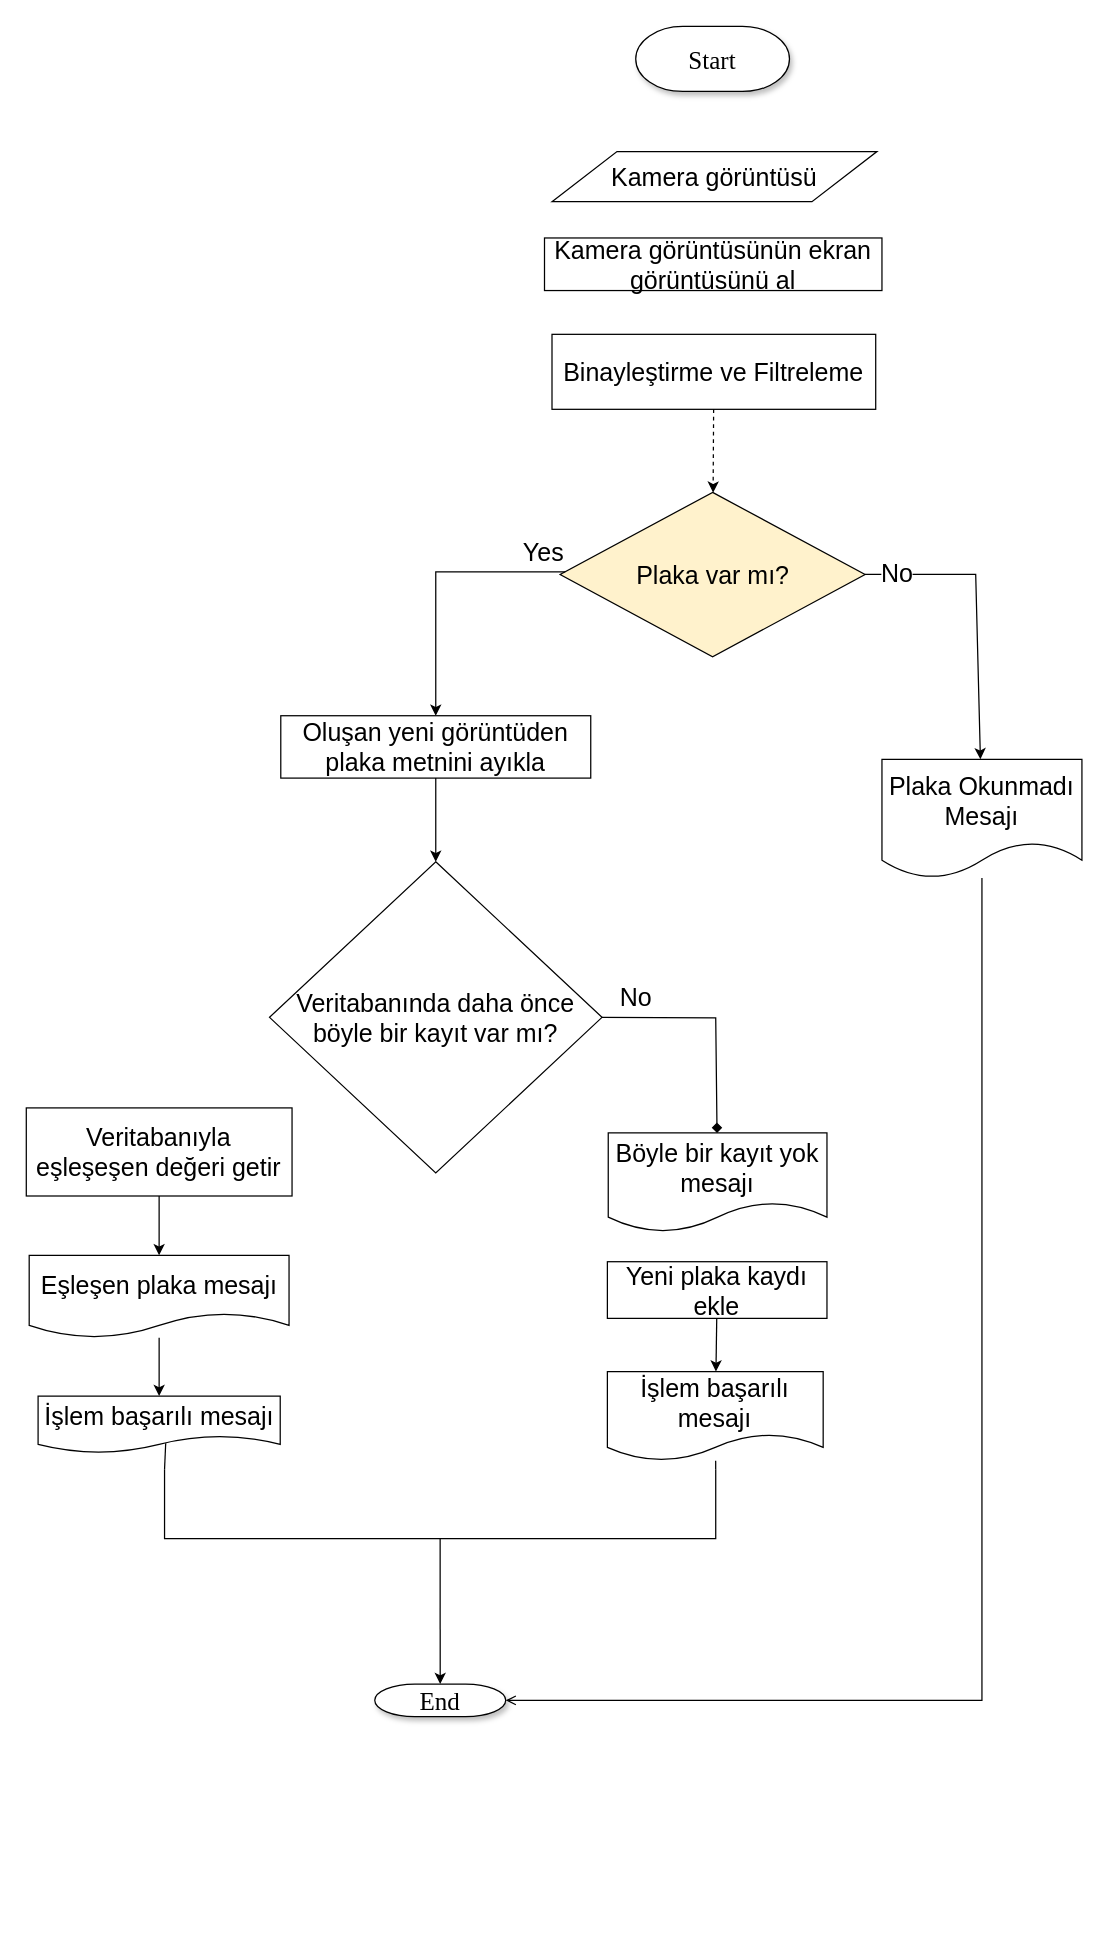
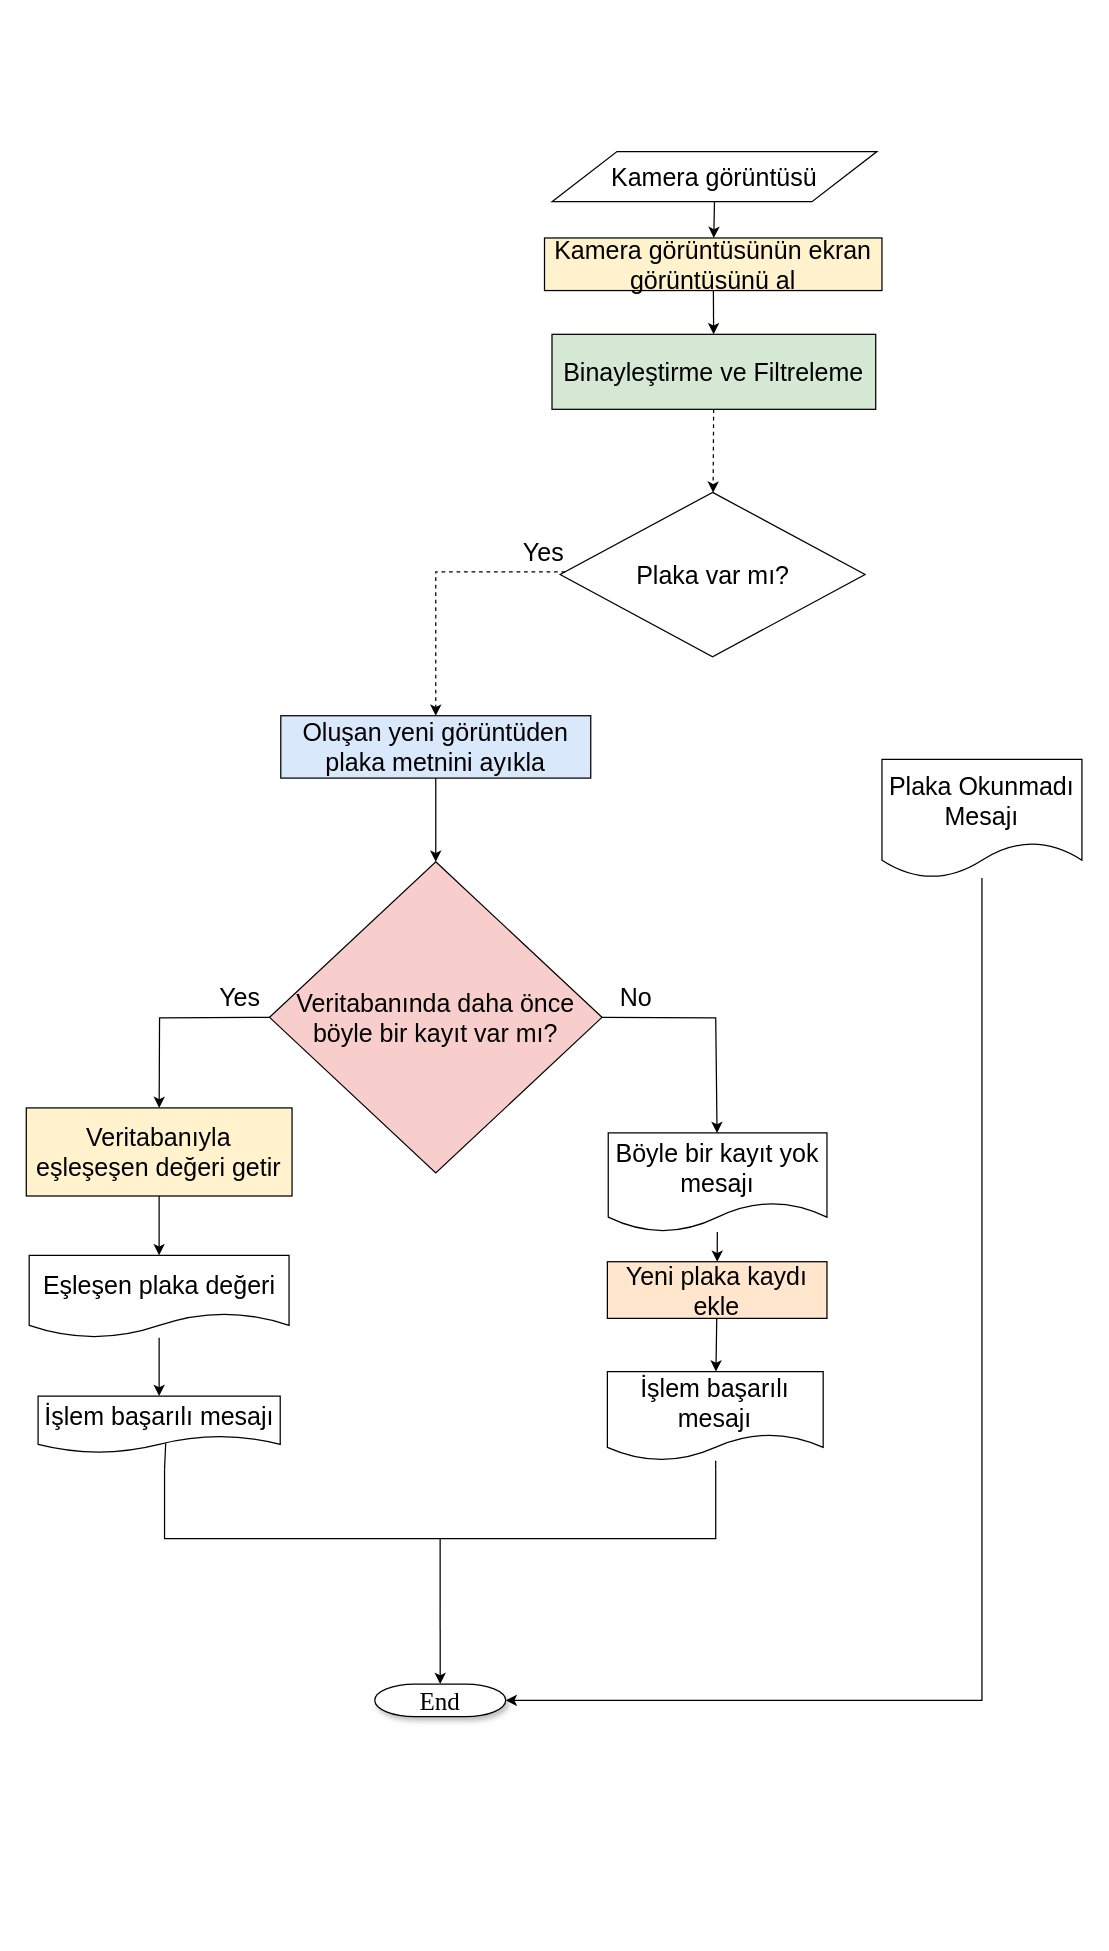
node "Start": removed
edge "Kamera görüntüsü" -> "Kamera görüntüsünün ekran görüntüsünü al": added
node "Kamera görüntüsünün ekran görüntüsünü al": fillcolor #ffffff -> #fff2cc
edge "Kamera görüntüsünün ekran görüntüsünü al" -> "Binayleştirme ve Filtreleme": added
node "Binayleştirme ve Filtreleme": fillcolor #ffffff -> #d5e8d4
edge "Plaka var mı?" -> "Oluşan yeni görüntüden plaka metnini ayıkla": style solid -> dashed
node "Plaka var mı?": fillcolor #fff2cc -> #ffffff
edge "Plaka var mı?" -> "Plaka Okunmadı Mesajı": removed, label "No"
node "Oluşan yeni görüntüden plaka metnini ayıkla": fillcolor #ffffff -> #dae8fc
edge "Veritabanında daha önce böyle bir kayıt var mı?" -> "Veritabanıyla eşleşeşen değeri getir": added, label "Yes"
node "Veritabanında daha önce böyle bir kayıt var mı?": fillcolor #ffffff -> #f8cecc
edge "Veritabanında daha önce böyle bir kayıt var mı?" -> "Böyle bir kayıt yok mesajı": arrowhead diamond -> classic
node "Veritabanıyla eşleşeşen değeri getir": fillcolor #ffffff -> #fff2cc
edge "Böyle bir kayıt yok mesajı" -> "Yeni plaka kaydı ekle": added
node "Eşleşen plaka mesajı": label "Eşleşen plaka mesajı" -> "Eşleşen plaka değeri"
node "Yeni plaka kaydı ekle": fillcolor #ffffff -> #ffe6cc
edge "Plaka Okunmadı Mesajı" -> "End": arrowhead open -> classic
